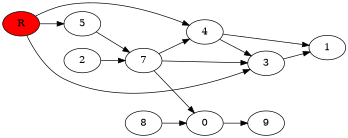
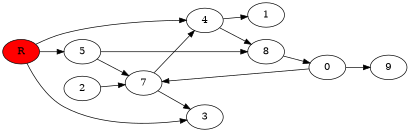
edge "4" -> "3": now "4" -> "8"
edge "5" -> "8": added
edge "3" -> "1": removed
edge "7" -> "0": reversed
